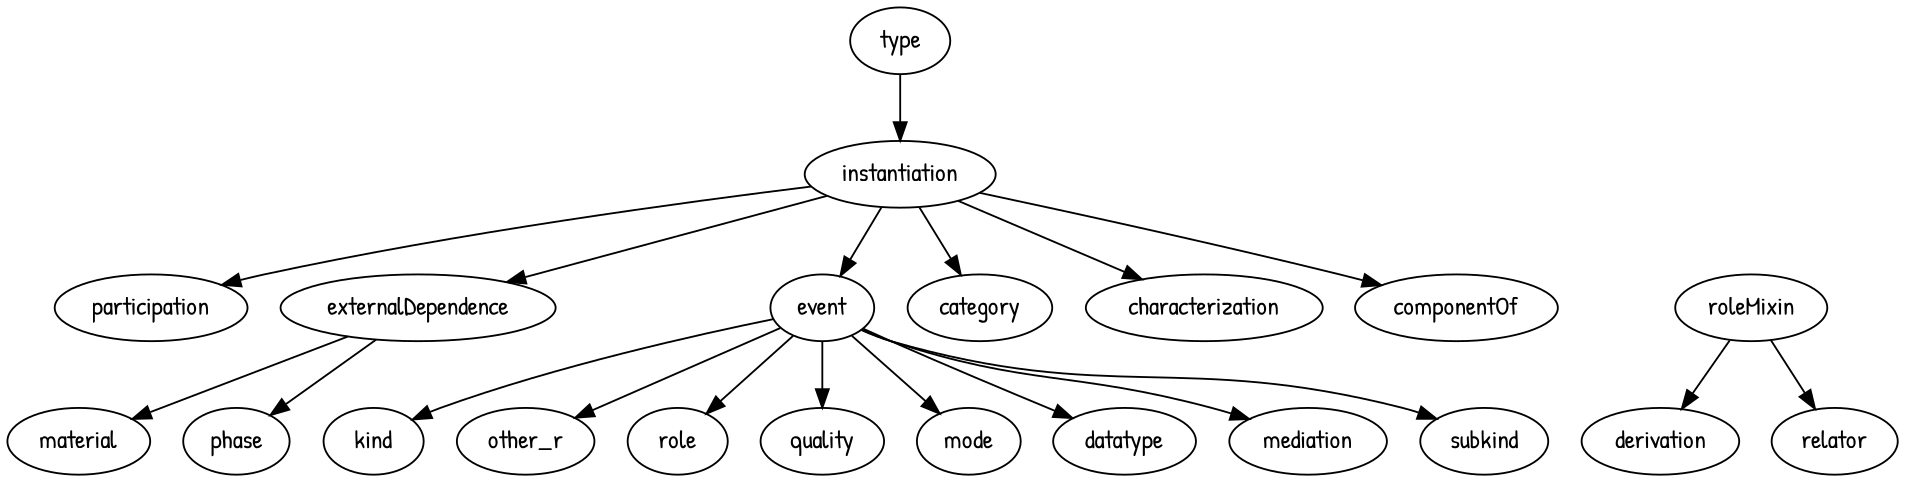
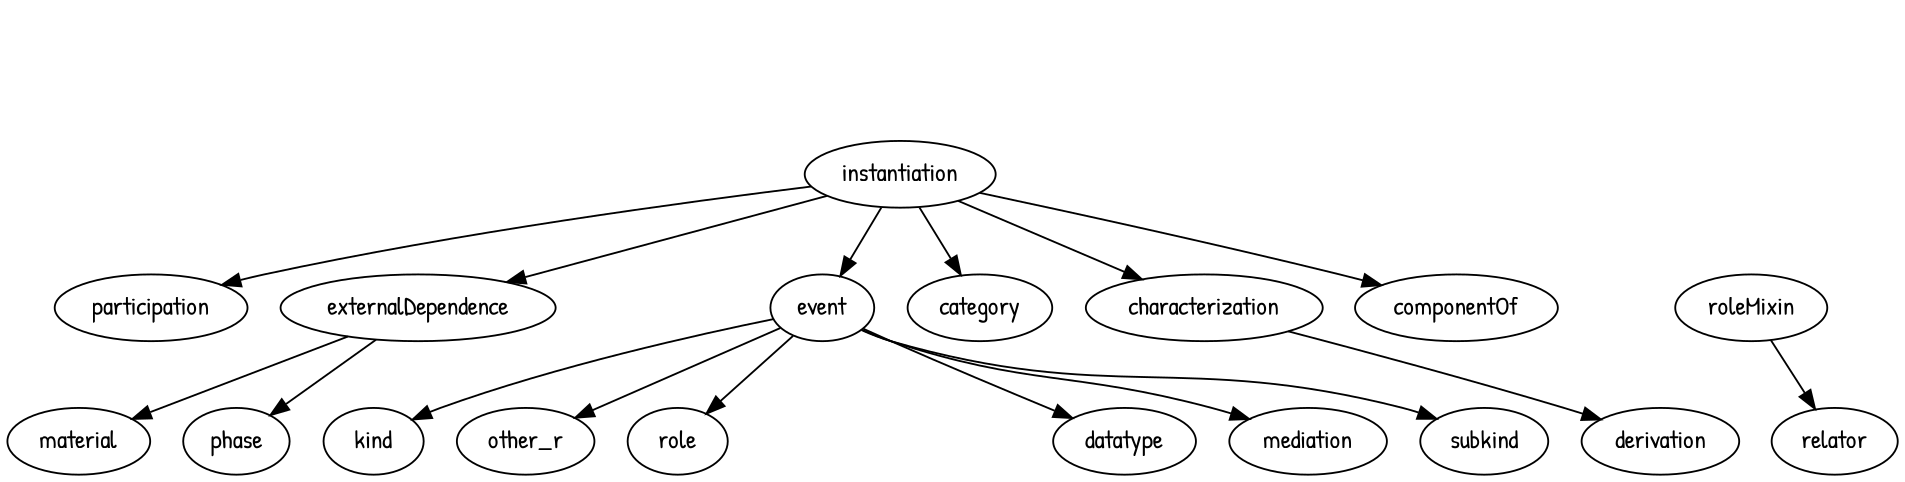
node "type": removed
edge "roleMixin" -> "derivation": now "characterization" -> "derivation"
node "quality": removed
node "mode": removed
